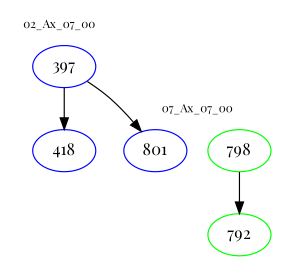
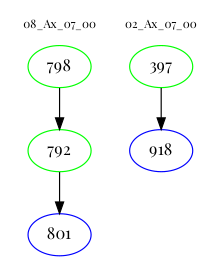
node "397": color blue -> green
cluster "07_Ax_07_00": label "07_Ax_07_00" -> "08_Ax_07_00"
edge "397" -> "801": now "792" -> "801"
node "418": label "418" -> "918"
